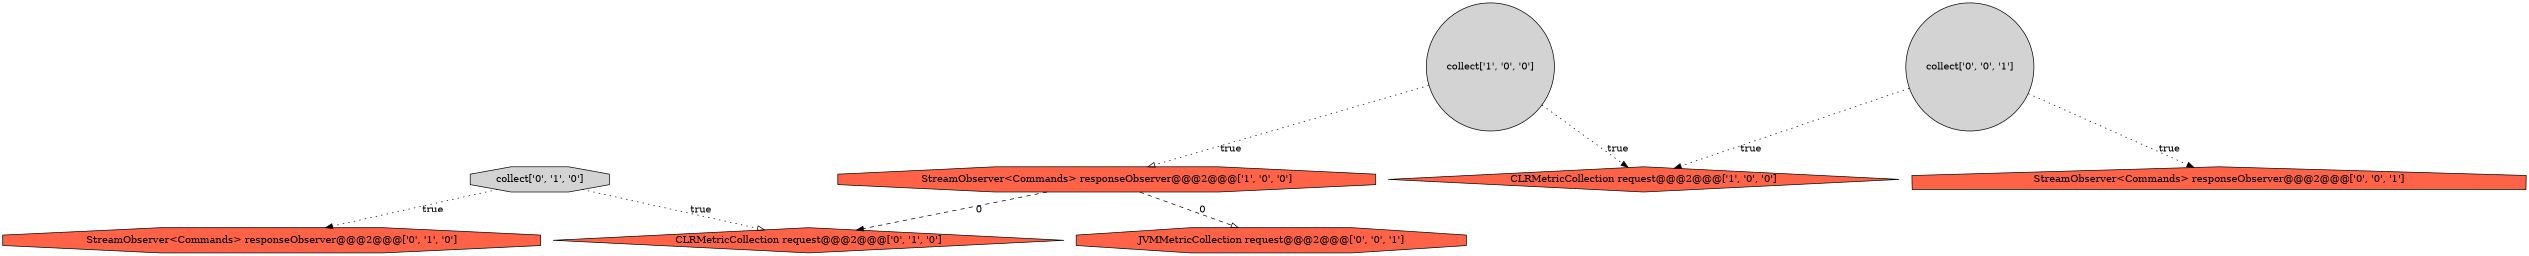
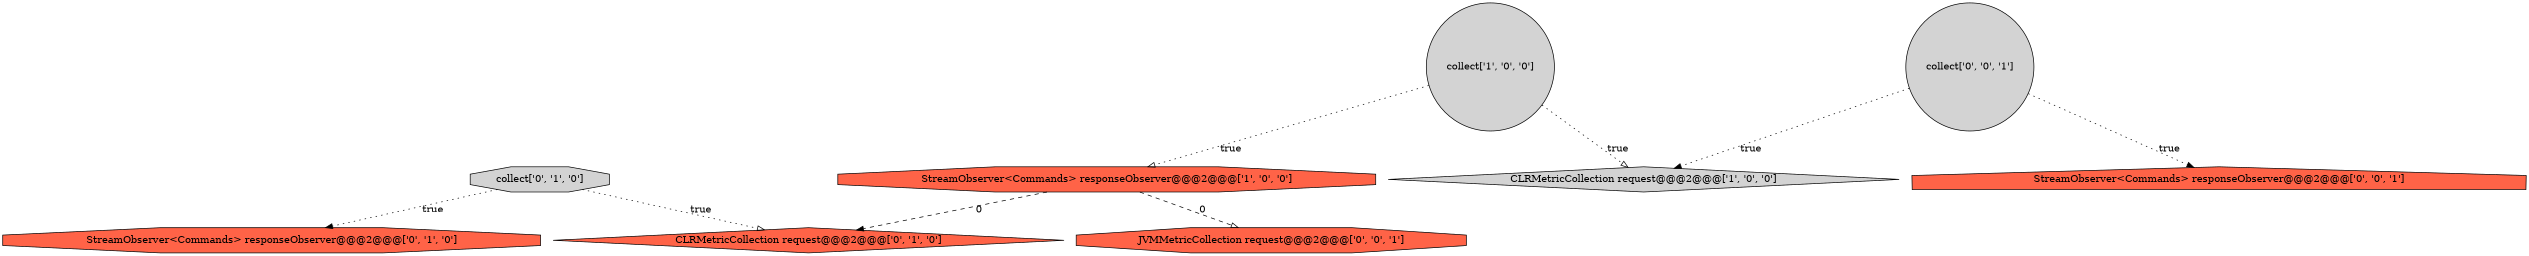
edge "collect['1', '0', '0']" -> "CLRMetricCollection request@@@2@@@['1', '0', '0']": arrowhead normal -> onormal
node "CLRMetricCollection request@@@2@@@['1', '0', '0']": fillcolor tomato -> lightgray
